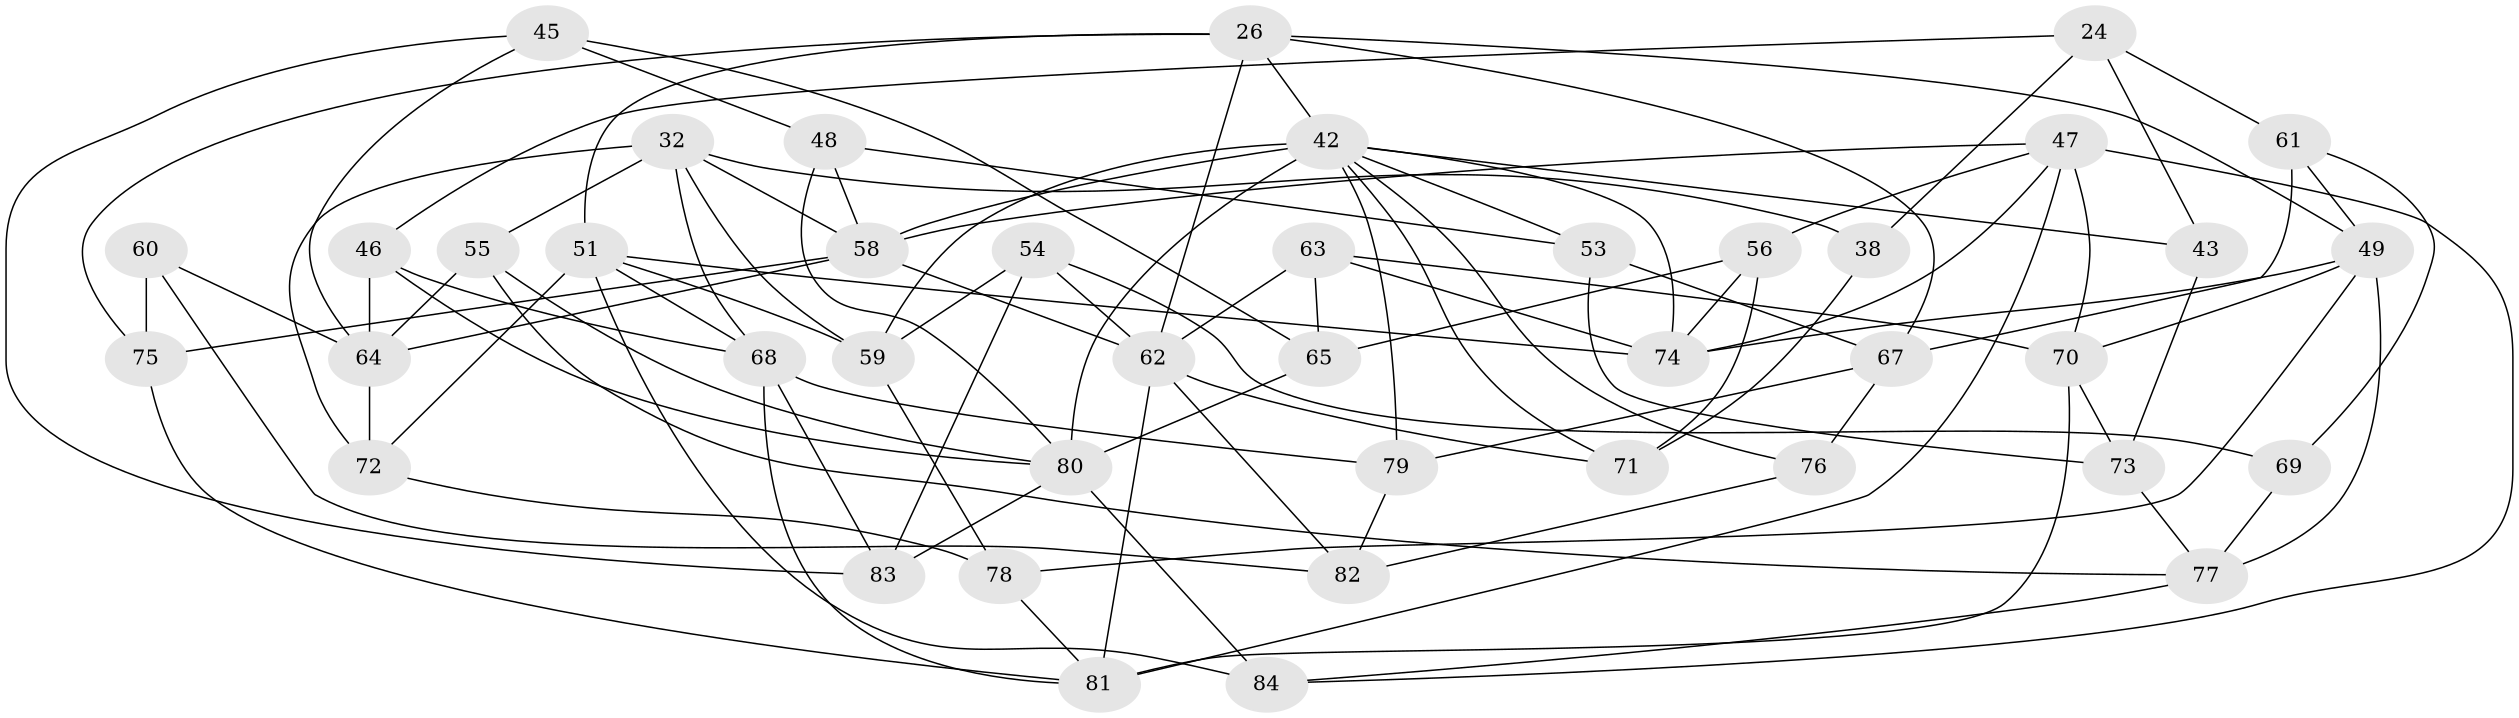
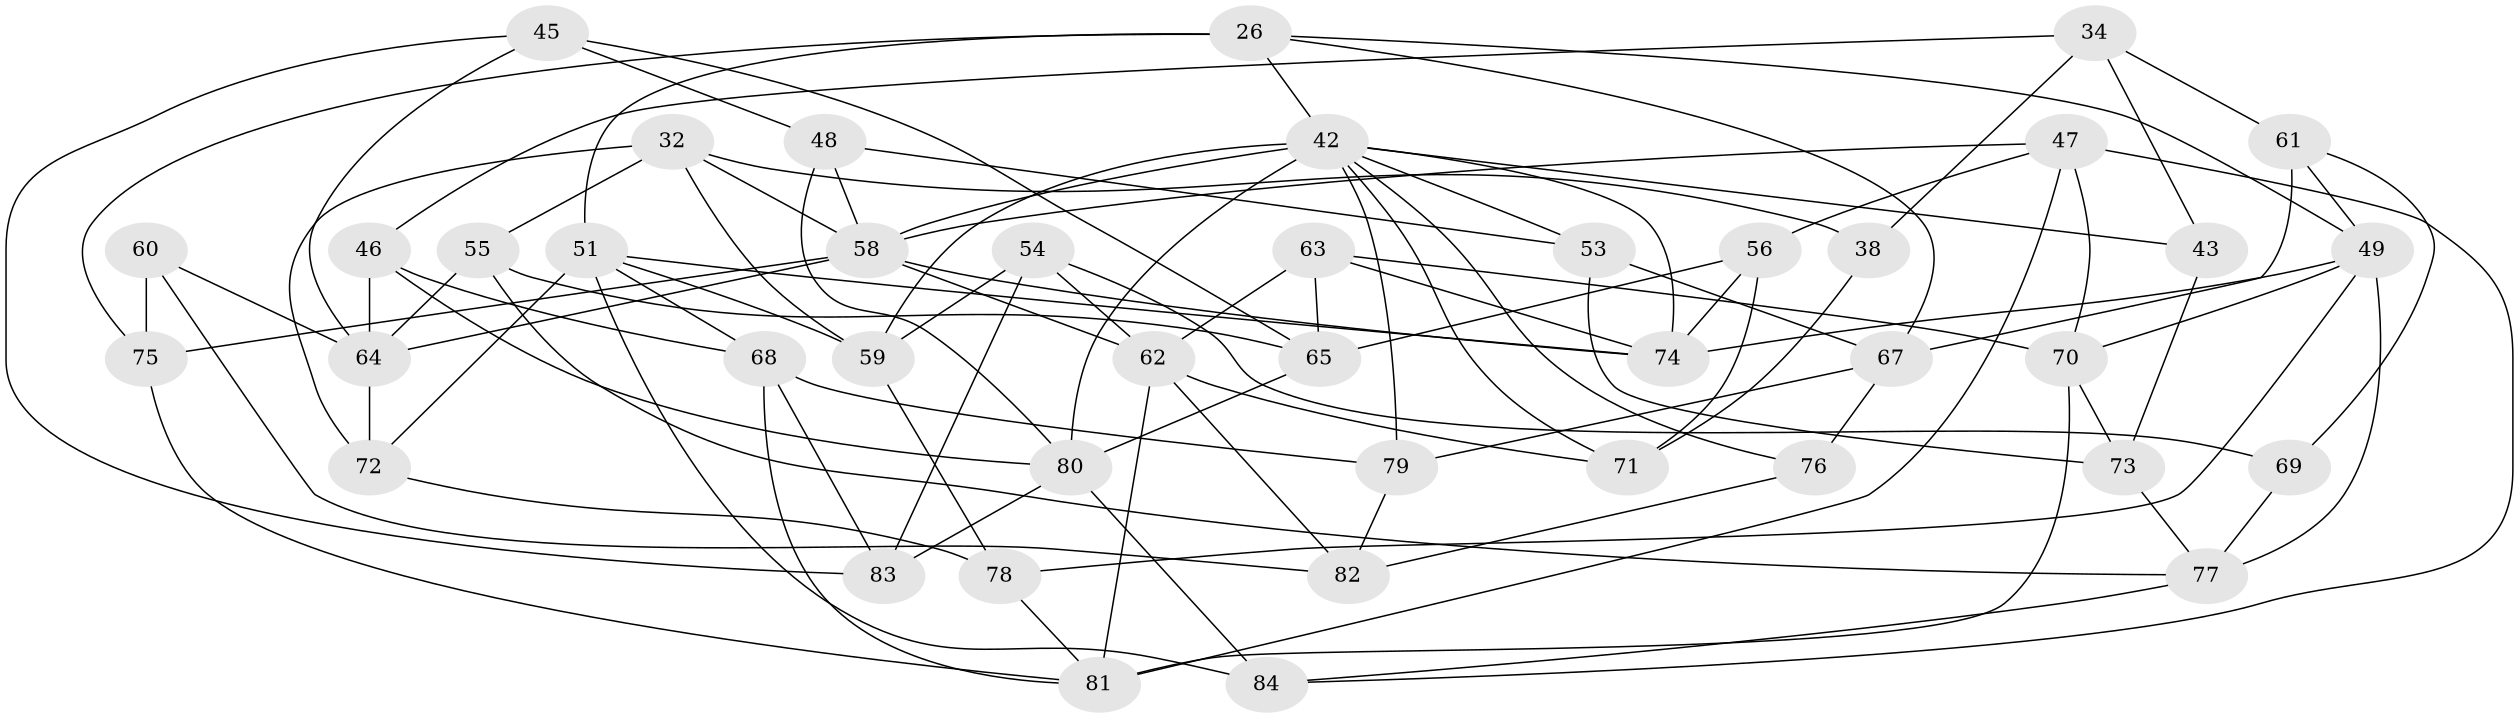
node "24": label "24" -> "34"
edge "26" -- "62": removed
edge "32" -- "68": removed
edge "47" -- "74": now "58" -- "74"
edge "55" -- "80": now "55" -- "65"
